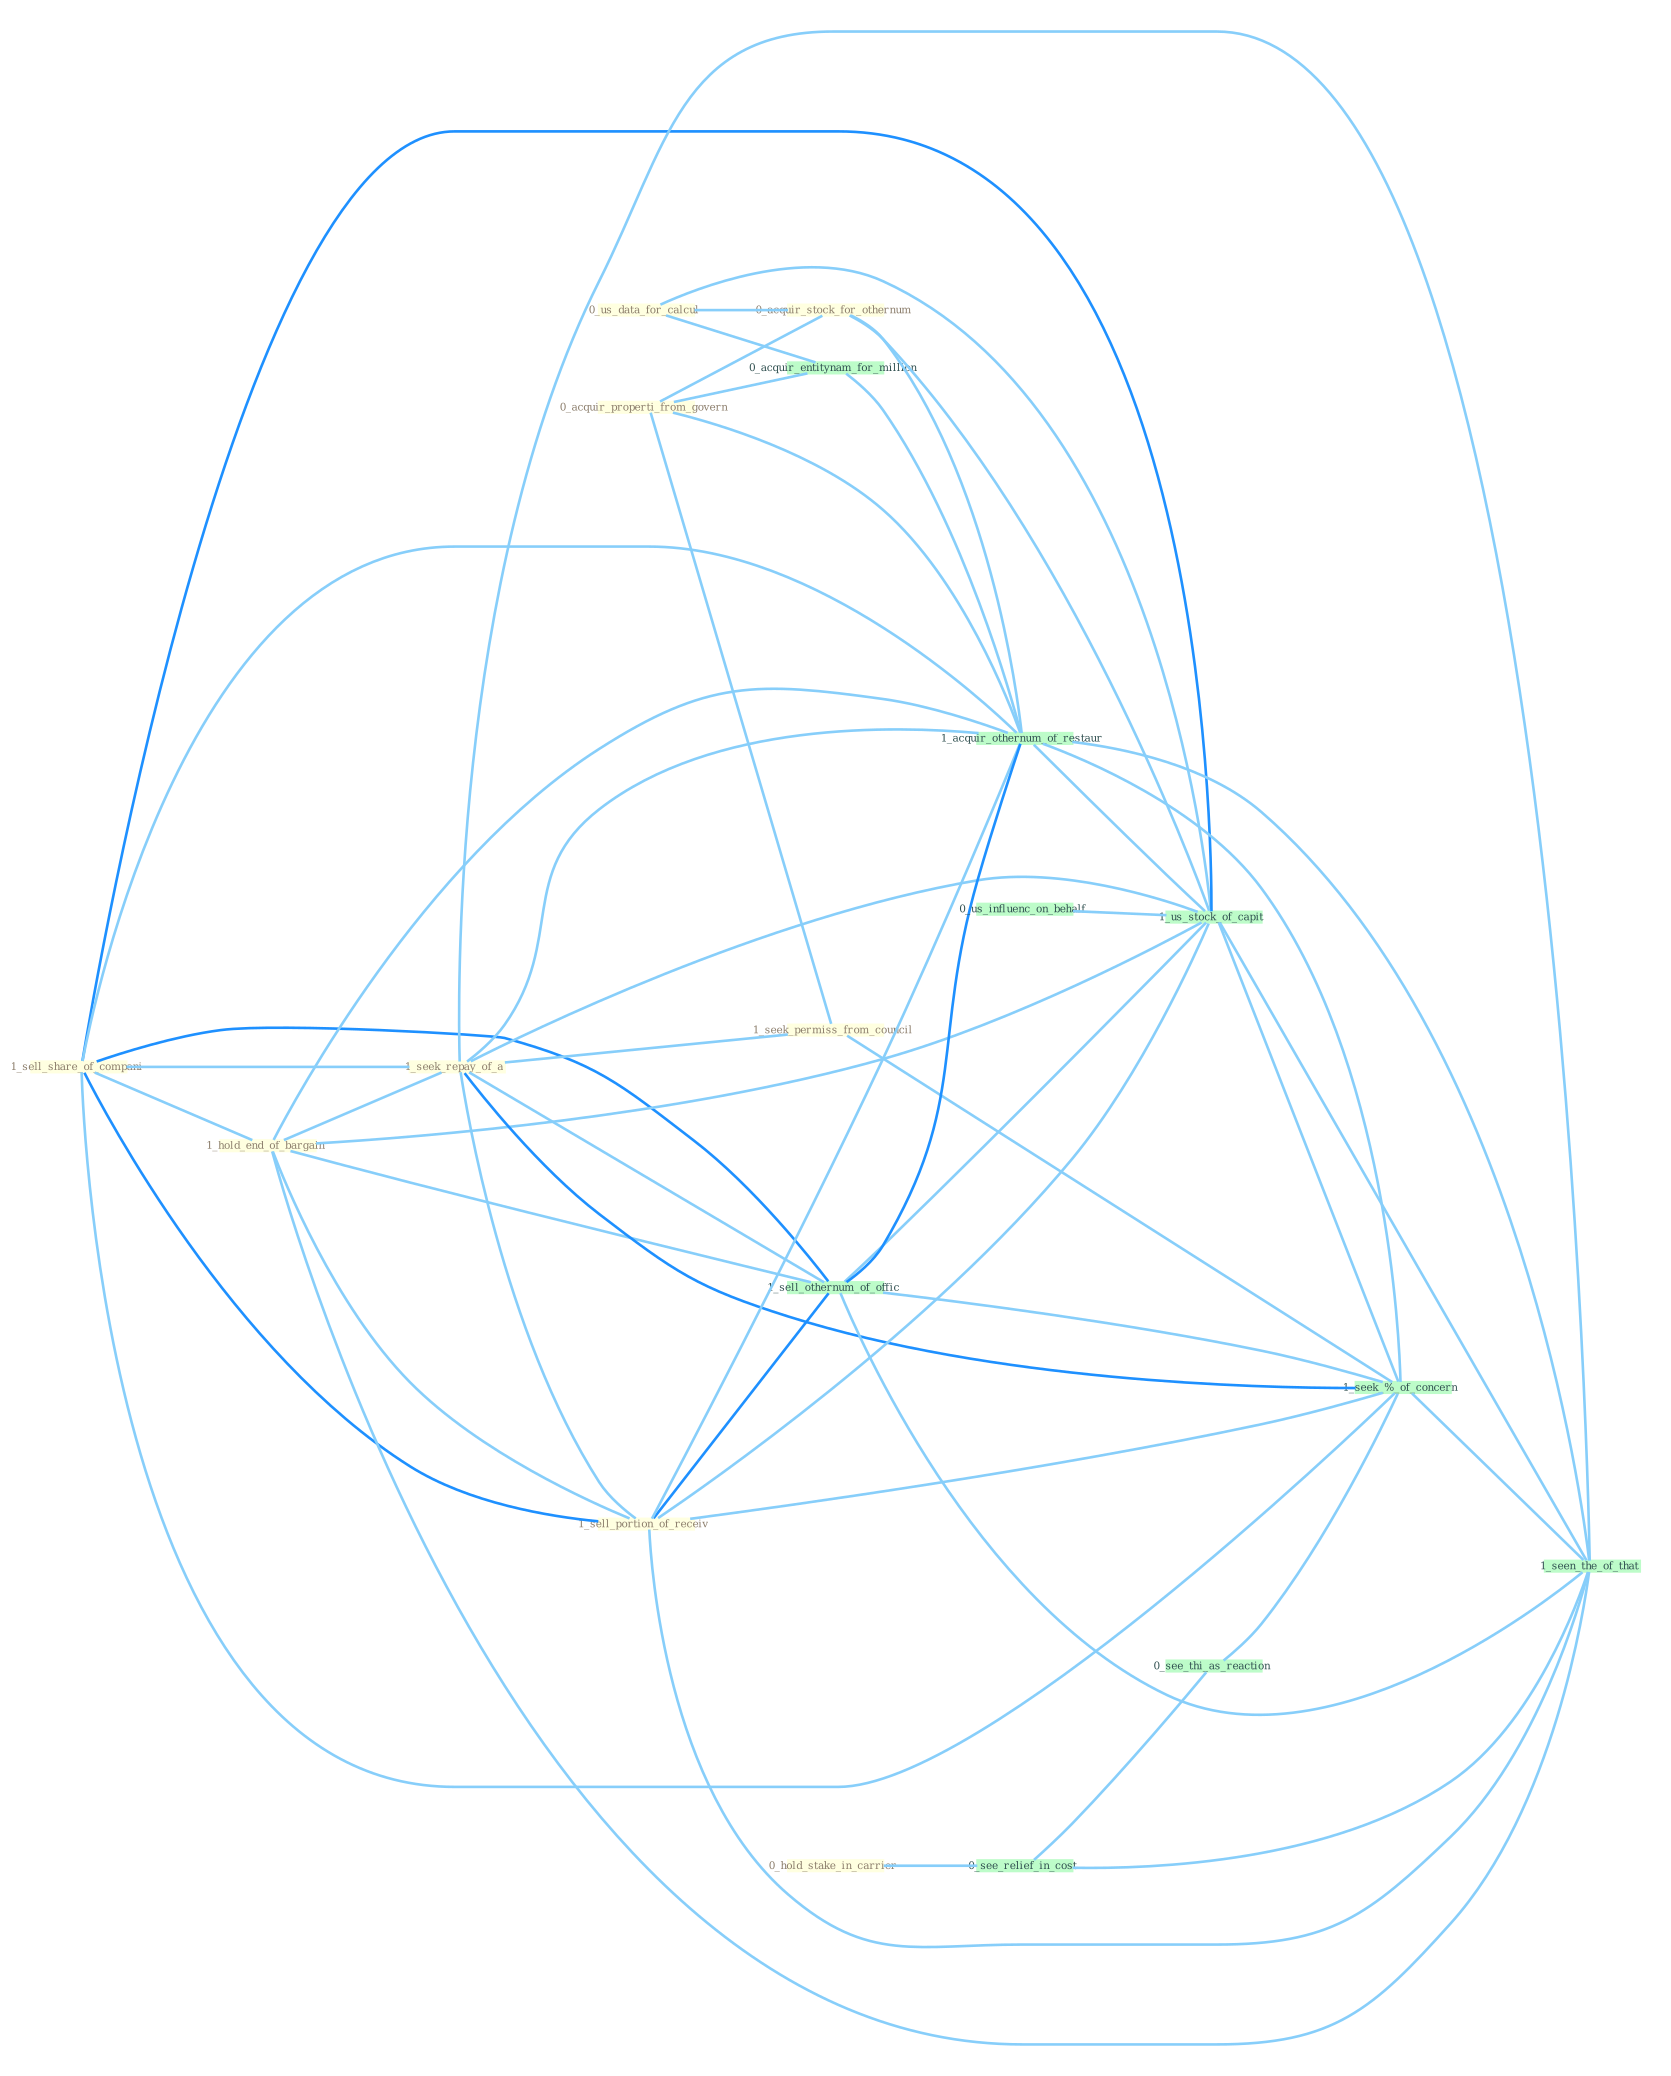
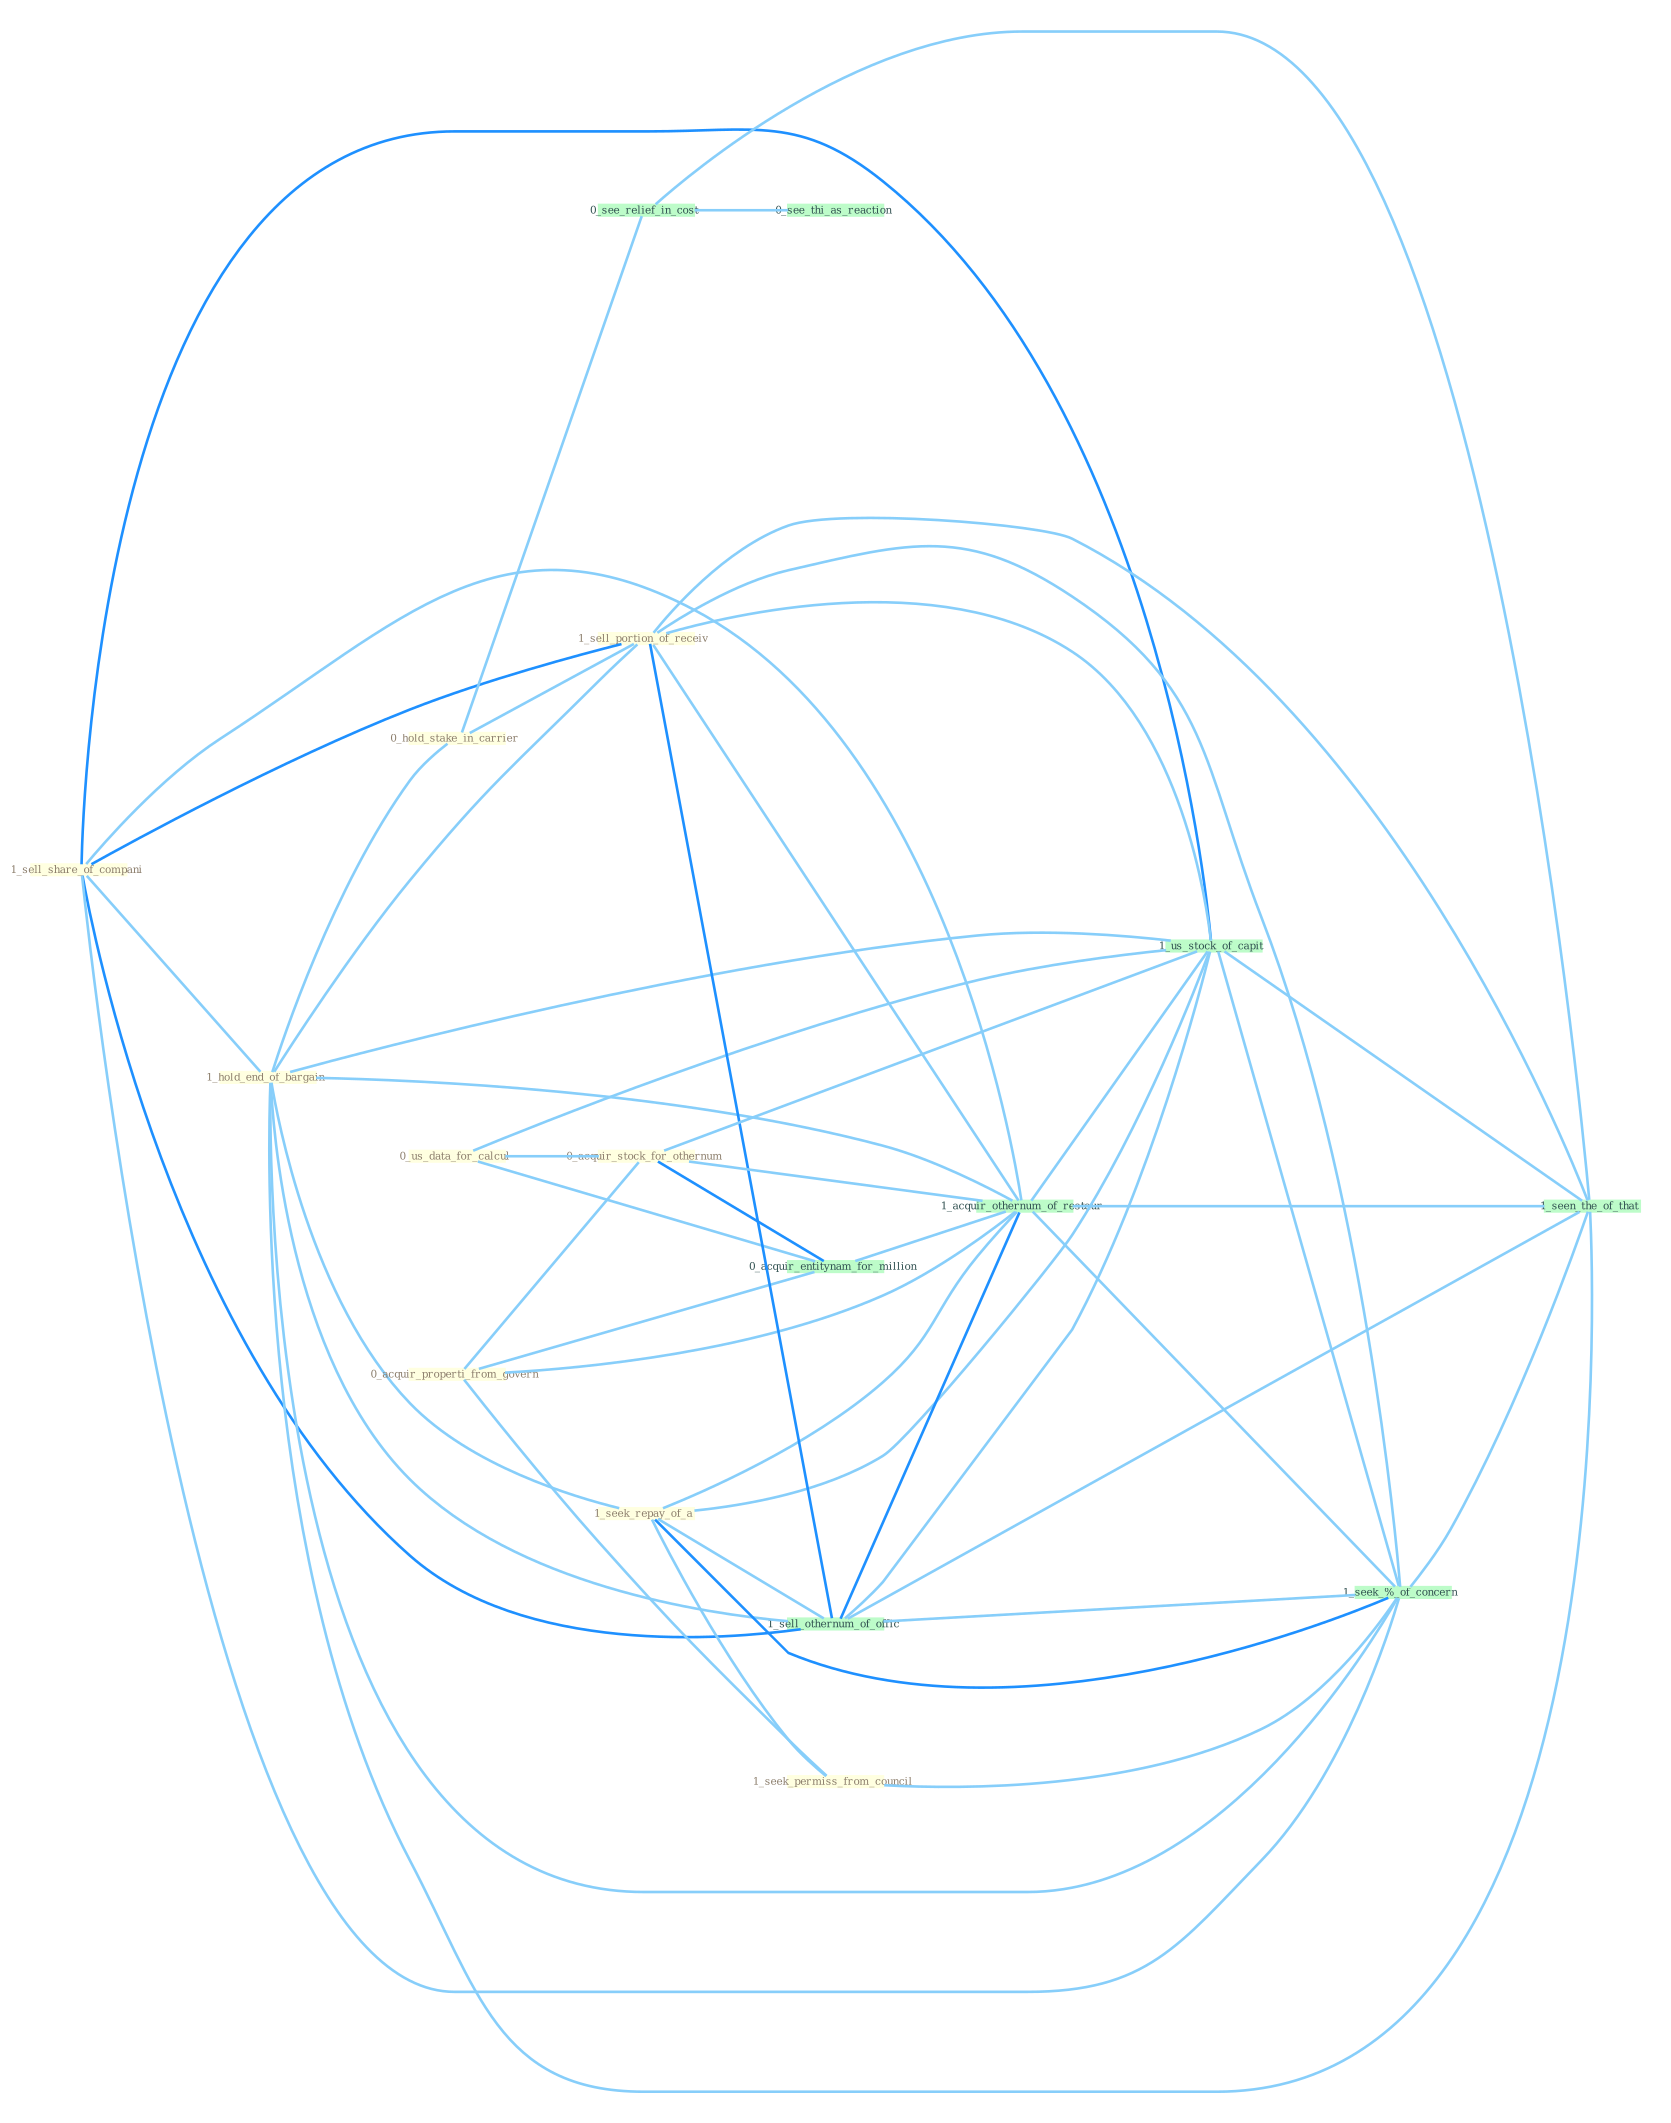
edge "1_seek_repay_of_a" -- "1_seen_the_of_that": removed
edge "0_hold_stake_in_carrier" -- "1_hold_end_of_bargain": added
node "0_us_influenc_on_behalf": removed
edge "1_sell_share_of_compani" -- "1_seek_repay_of_a": removed
edge "0_acquir_stock_for_othernum" -- "0_acquir_entitynam_for_million": added
edge "1_seek_repay_of_a" -- "1_sell_portion_of_receiv": now "0_hold_stake_in_carrier" -- "1_sell_portion_of_receiv"
edge "1_seek_%_of_concern" -- "0_see_thi_as_reaction": now "1_seek_%_of_concern" -- "1_hold_end_of_bargain"
